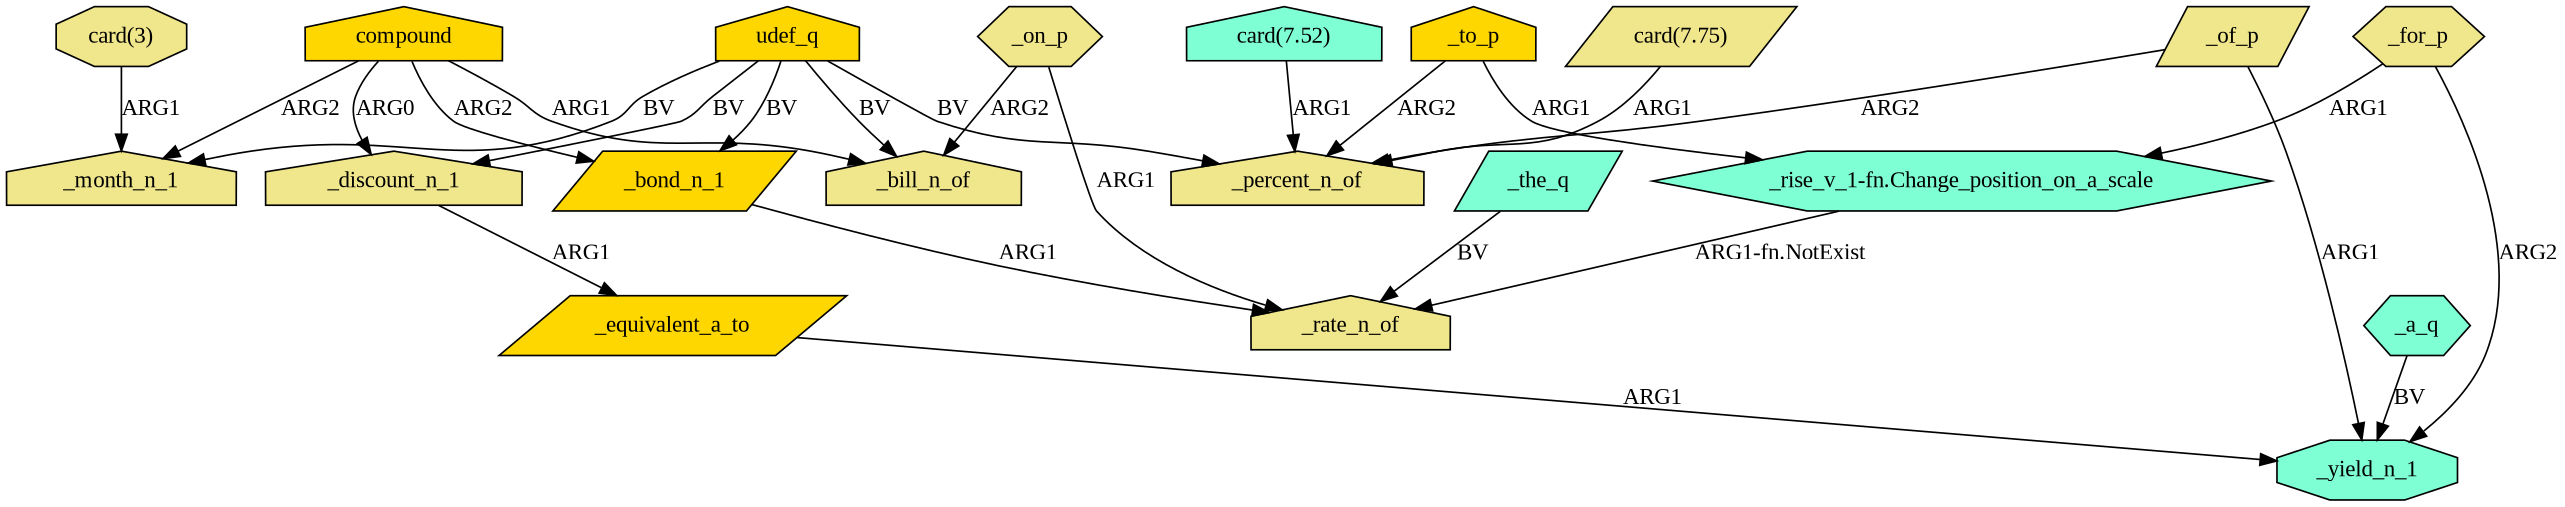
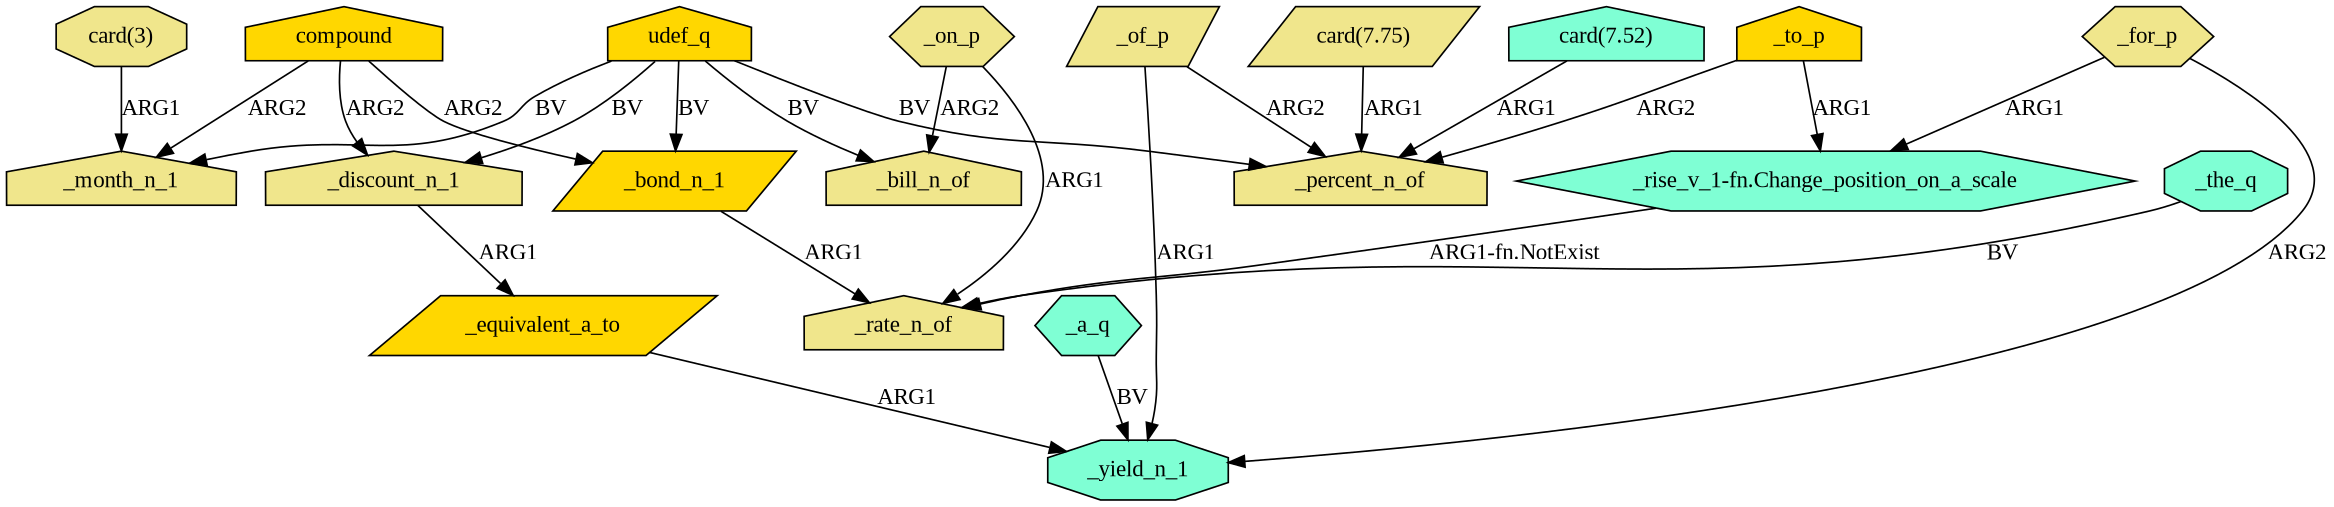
edge "compound" -> "_discount_n_1": label "ARG0" -> "ARG2"
edge "compound" -> "_bill_n_of": removed, label "ARG1"
node "_the_q": shape parallelogram -> octagon
